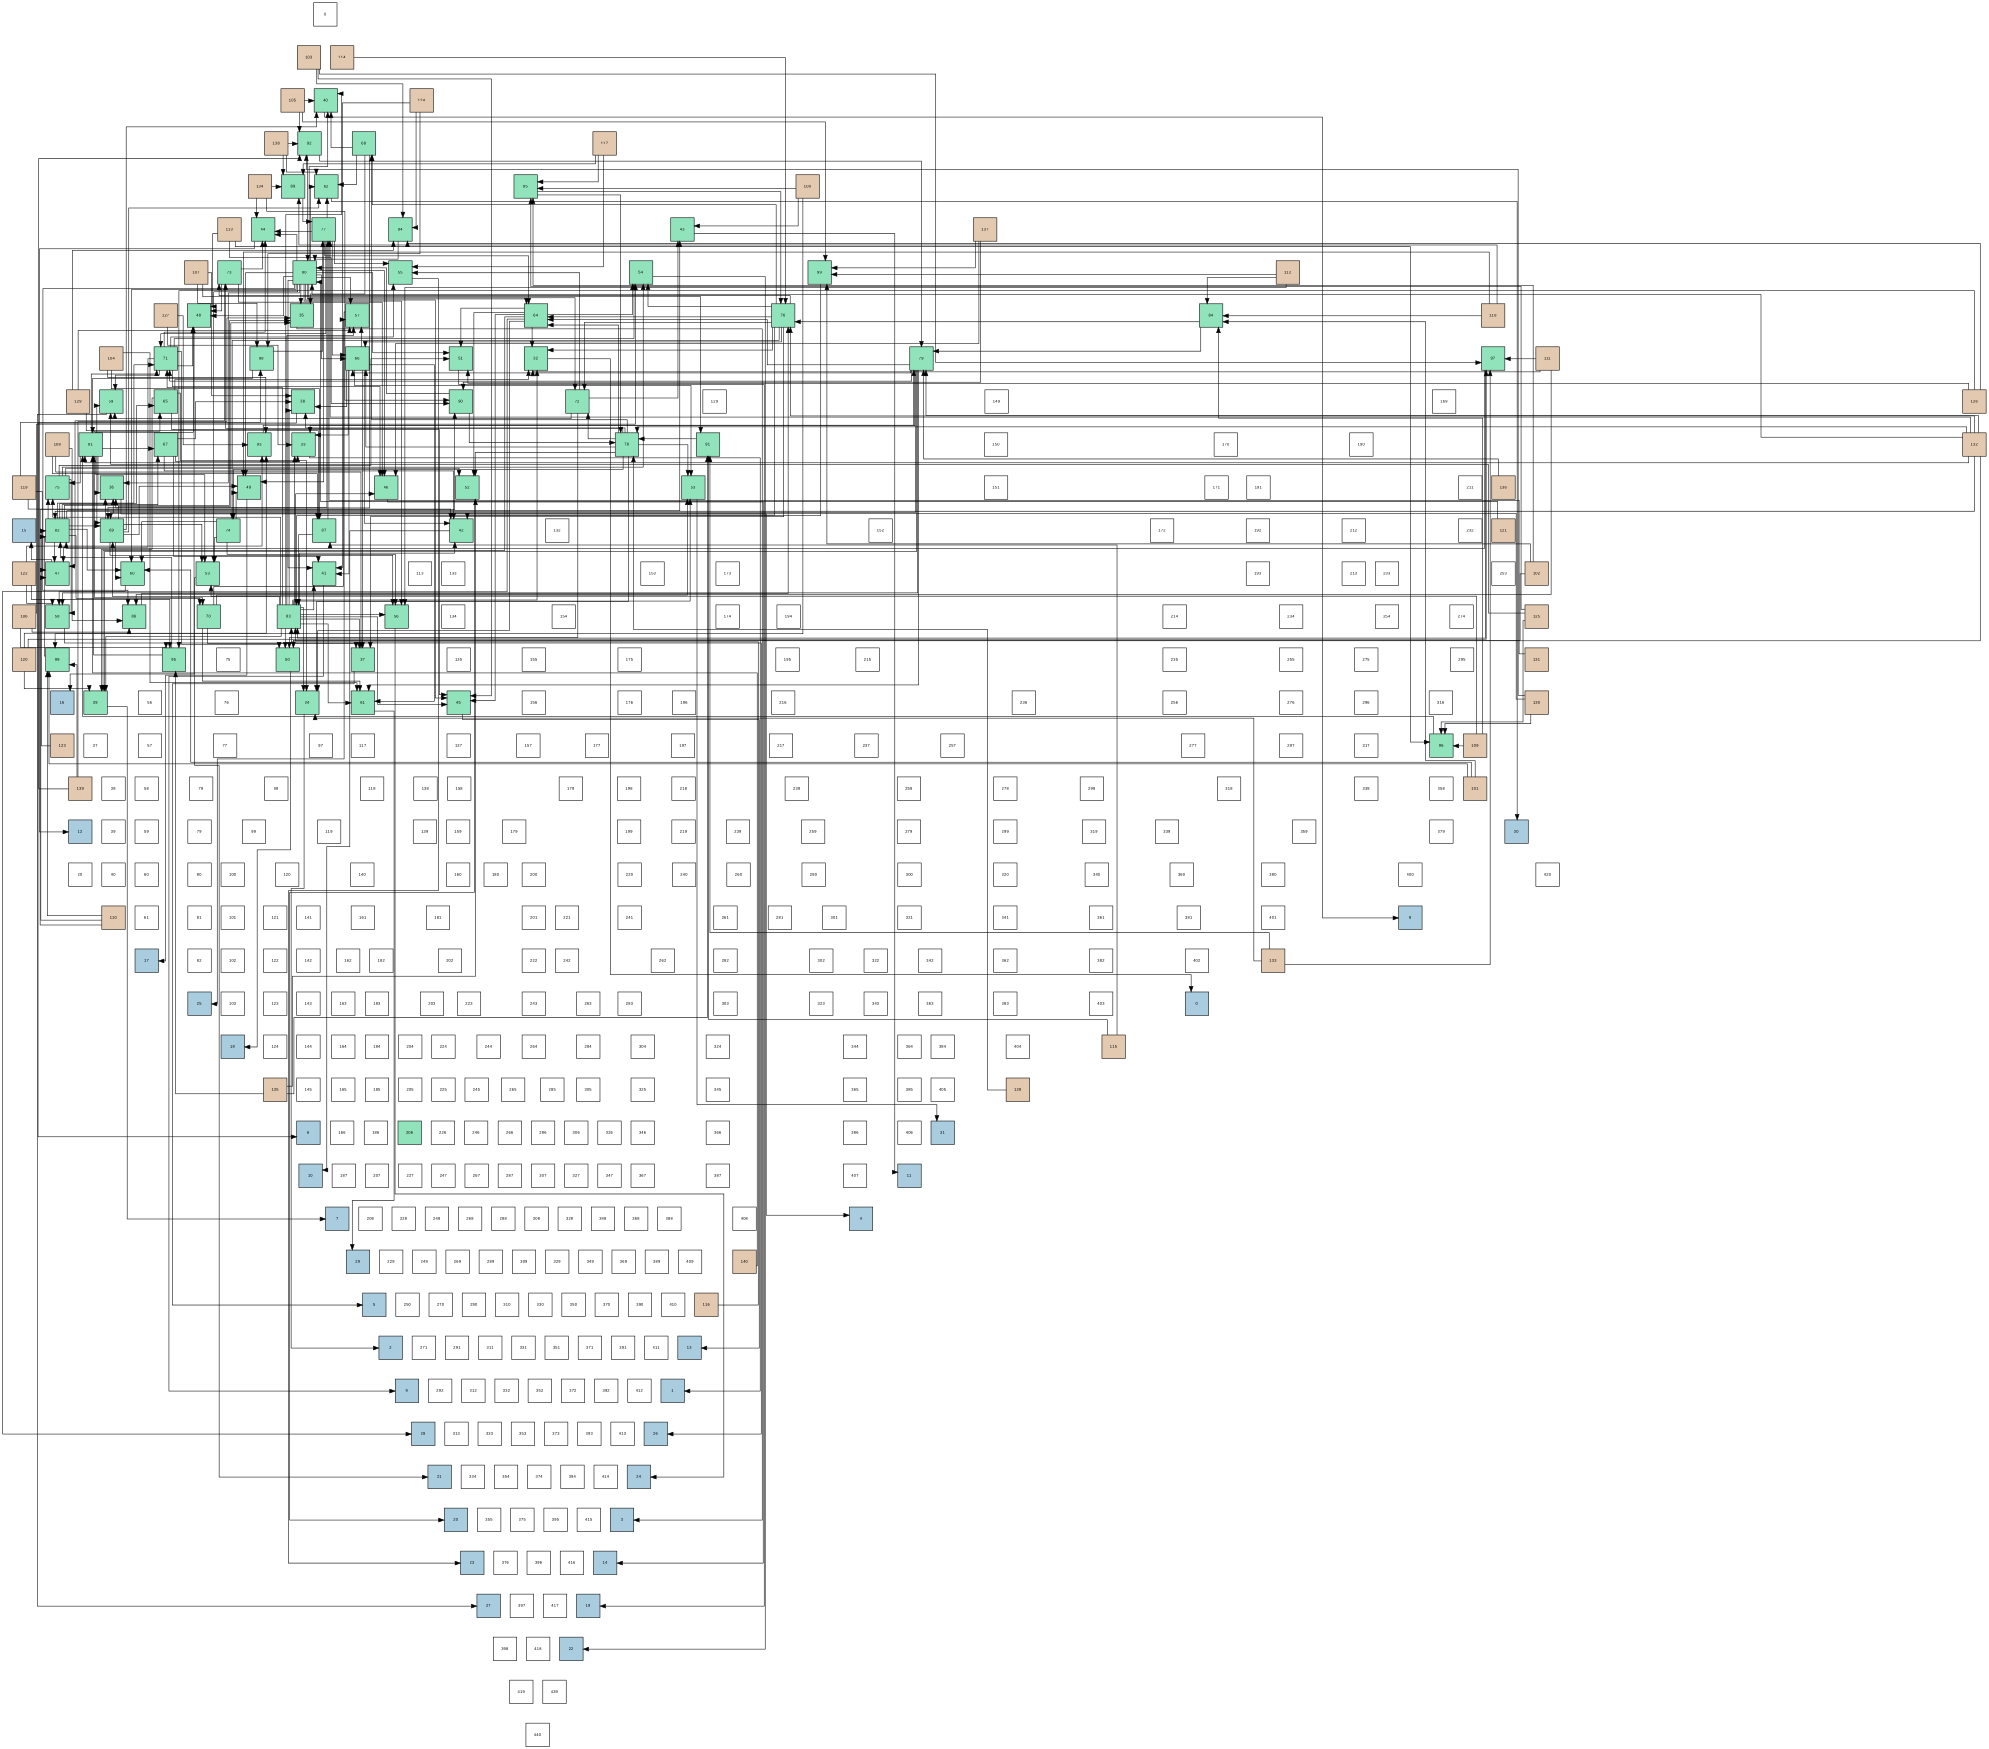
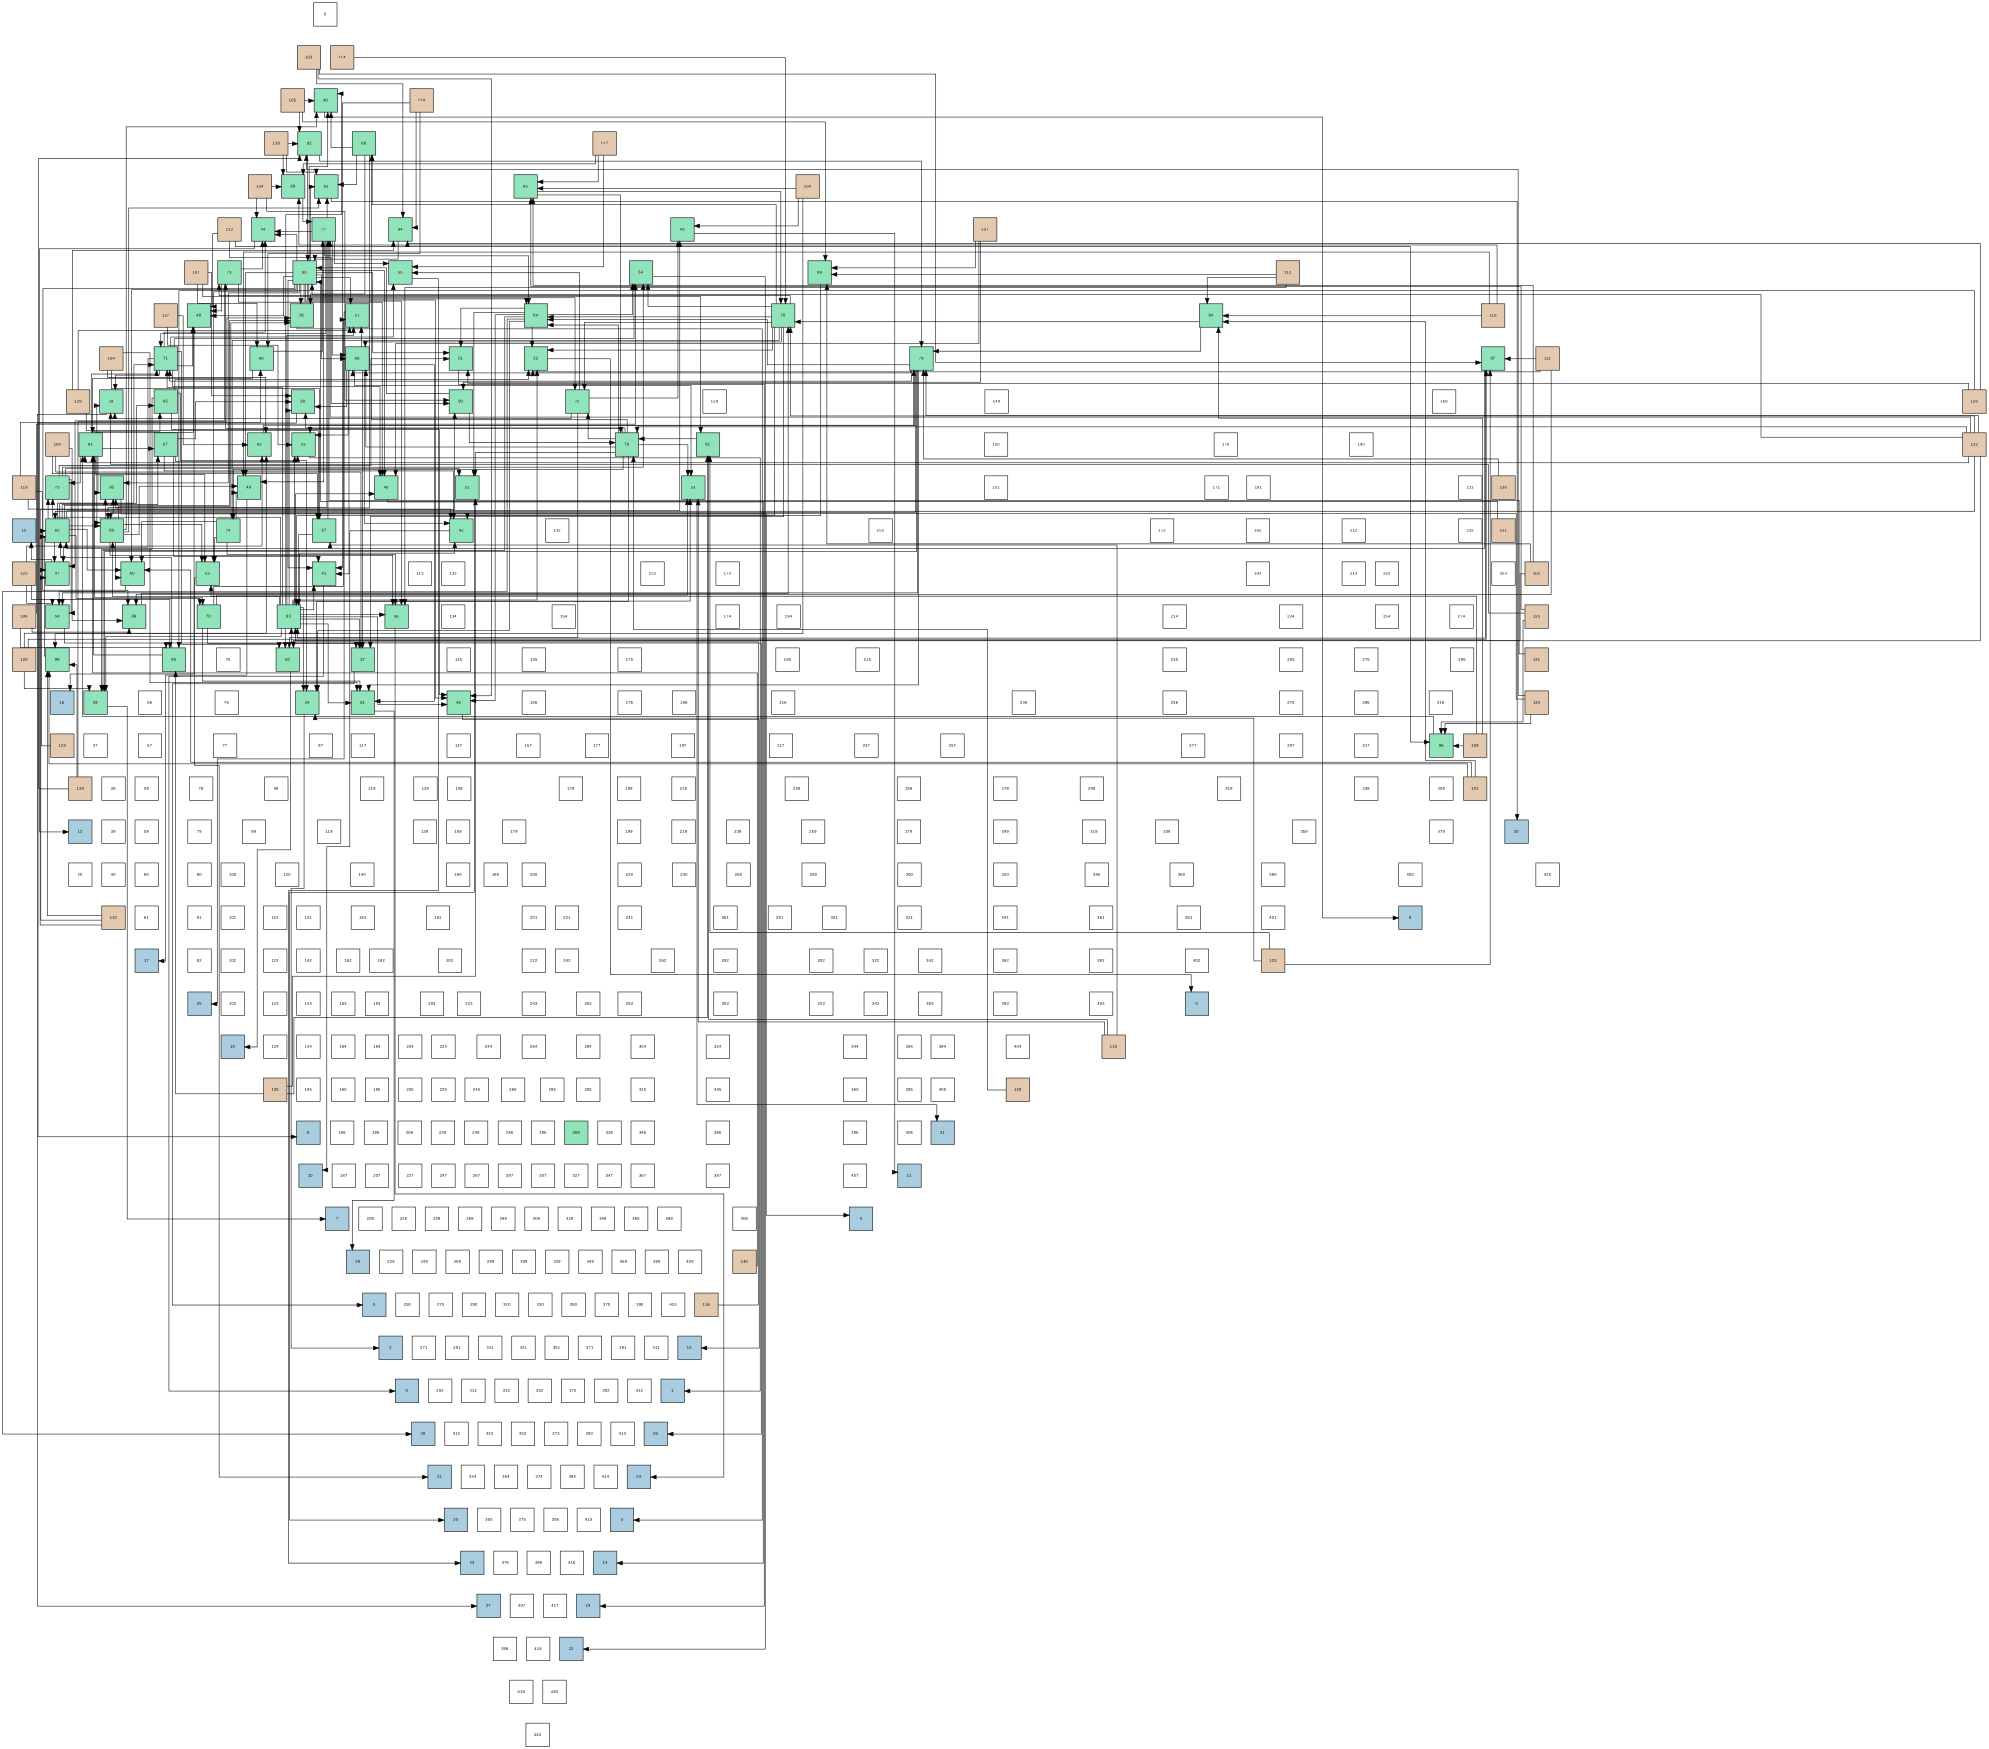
edge "115" -> "63": added
node "206": fillcolor #91e3bb -> #ffffff
node "306": fillcolor #ffffff -> #91e3bb
